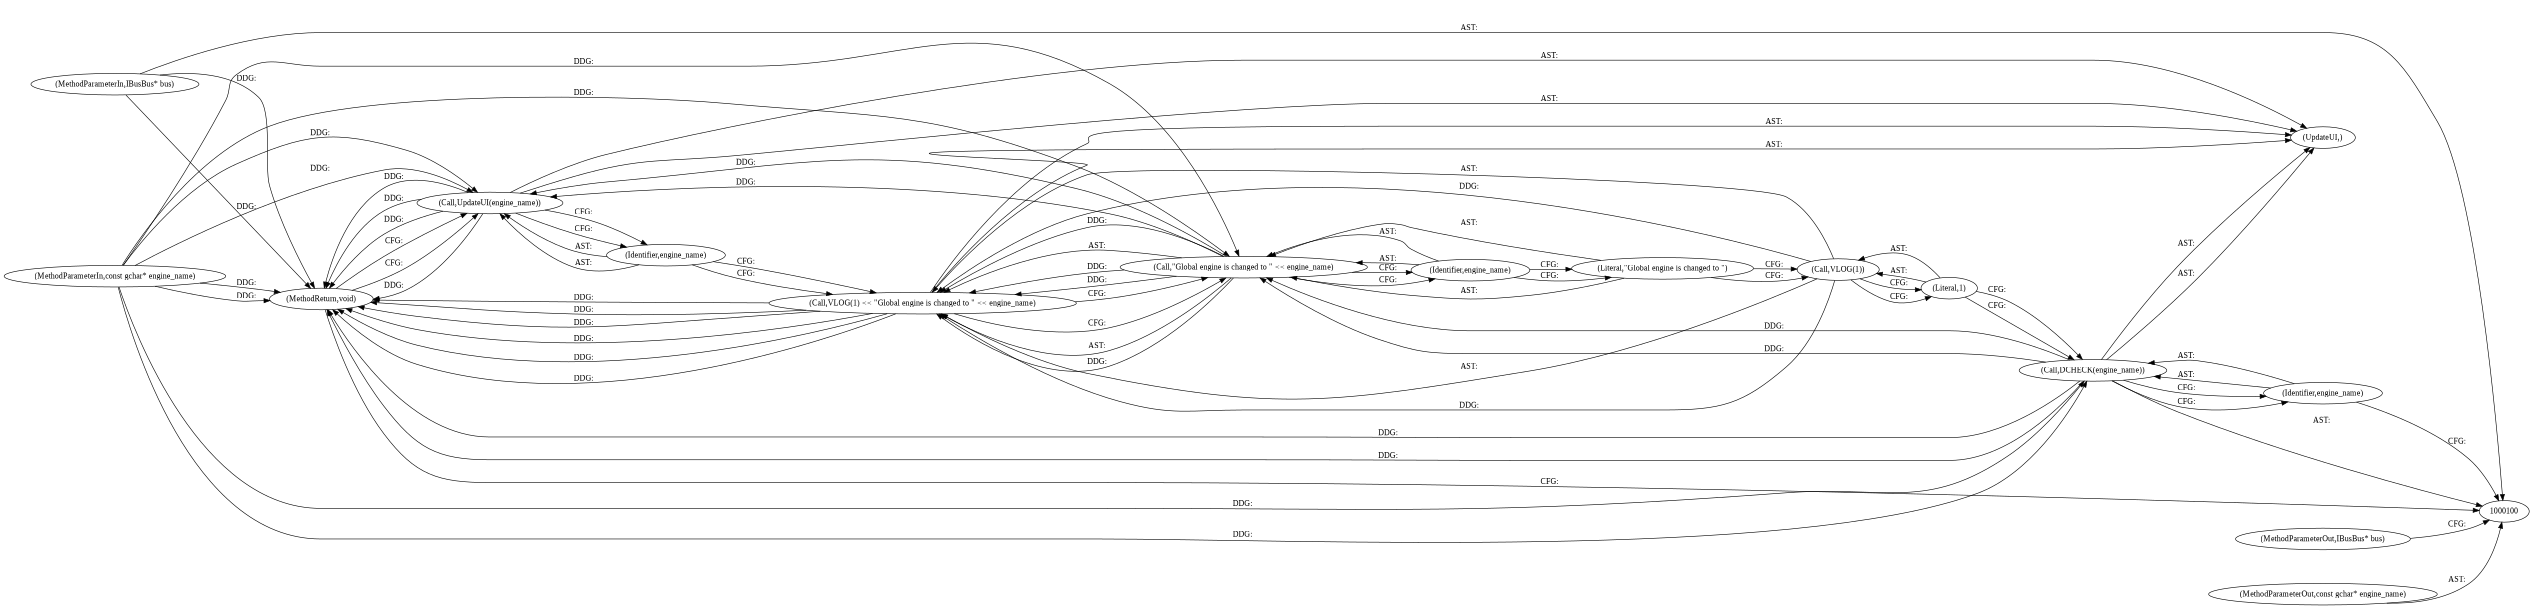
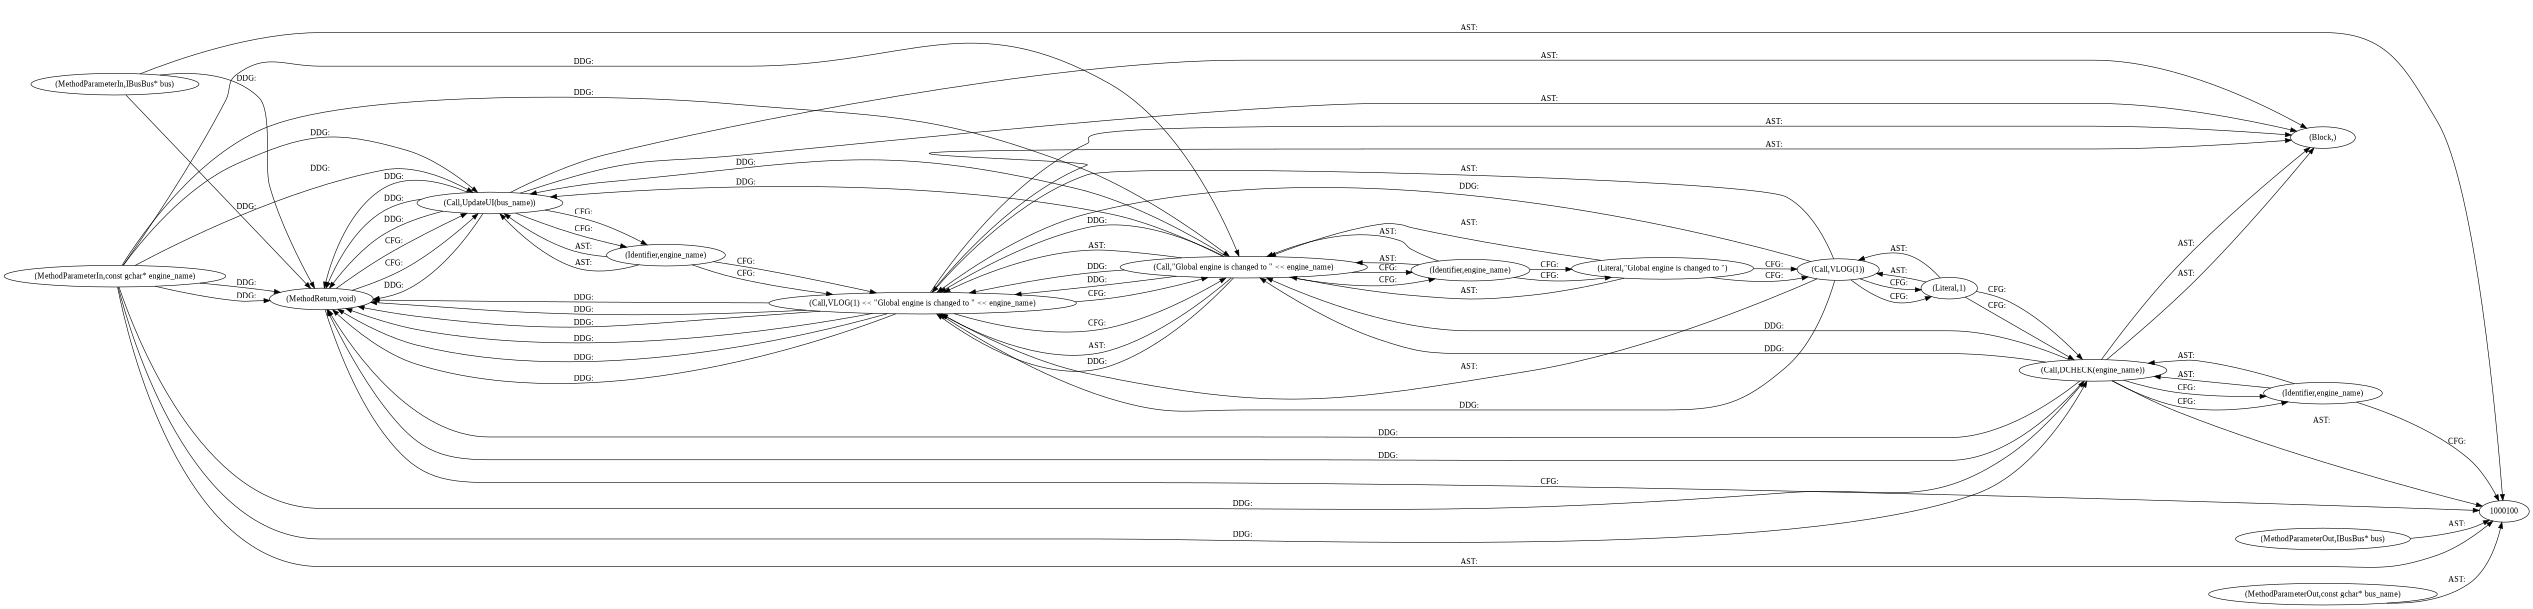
node "(UpdateUI,)": label "(UpdateUI,)" -> "(Block,)"
node "(Call,UpdateUI(engine_name))": label "(Call,UpdateUI(engine_name))" -> "(Call,UpdateUI(bus_name))"
edge "(MethodParameterOut,IBusBus* bus)" -> "1000100": label "CFG: " -> "AST: "
edge "(MethodParameterIn,const gchar* engine_name)" -> "1000100": added, label "AST:"
node "(MethodParameterOut,const gchar* engine_name)": label "(MethodParameterOut,const gchar* engine_name)" -> "(MethodParameterOut,const gchar* bus_name)"
